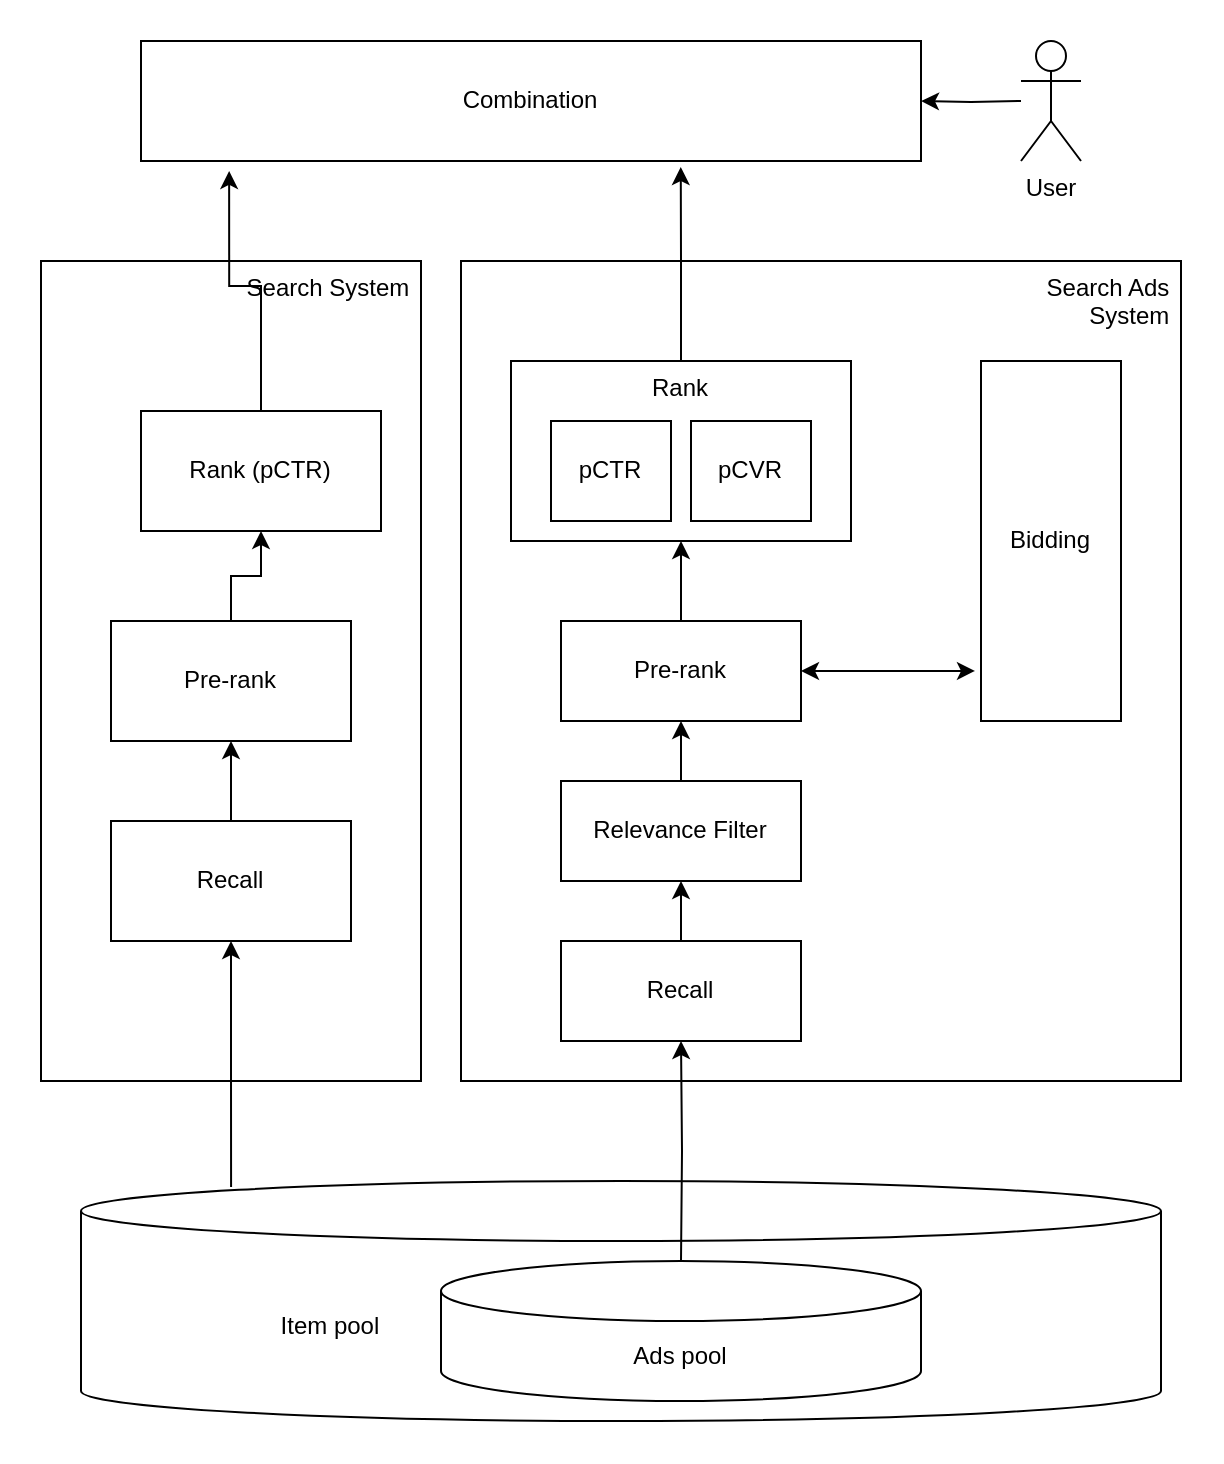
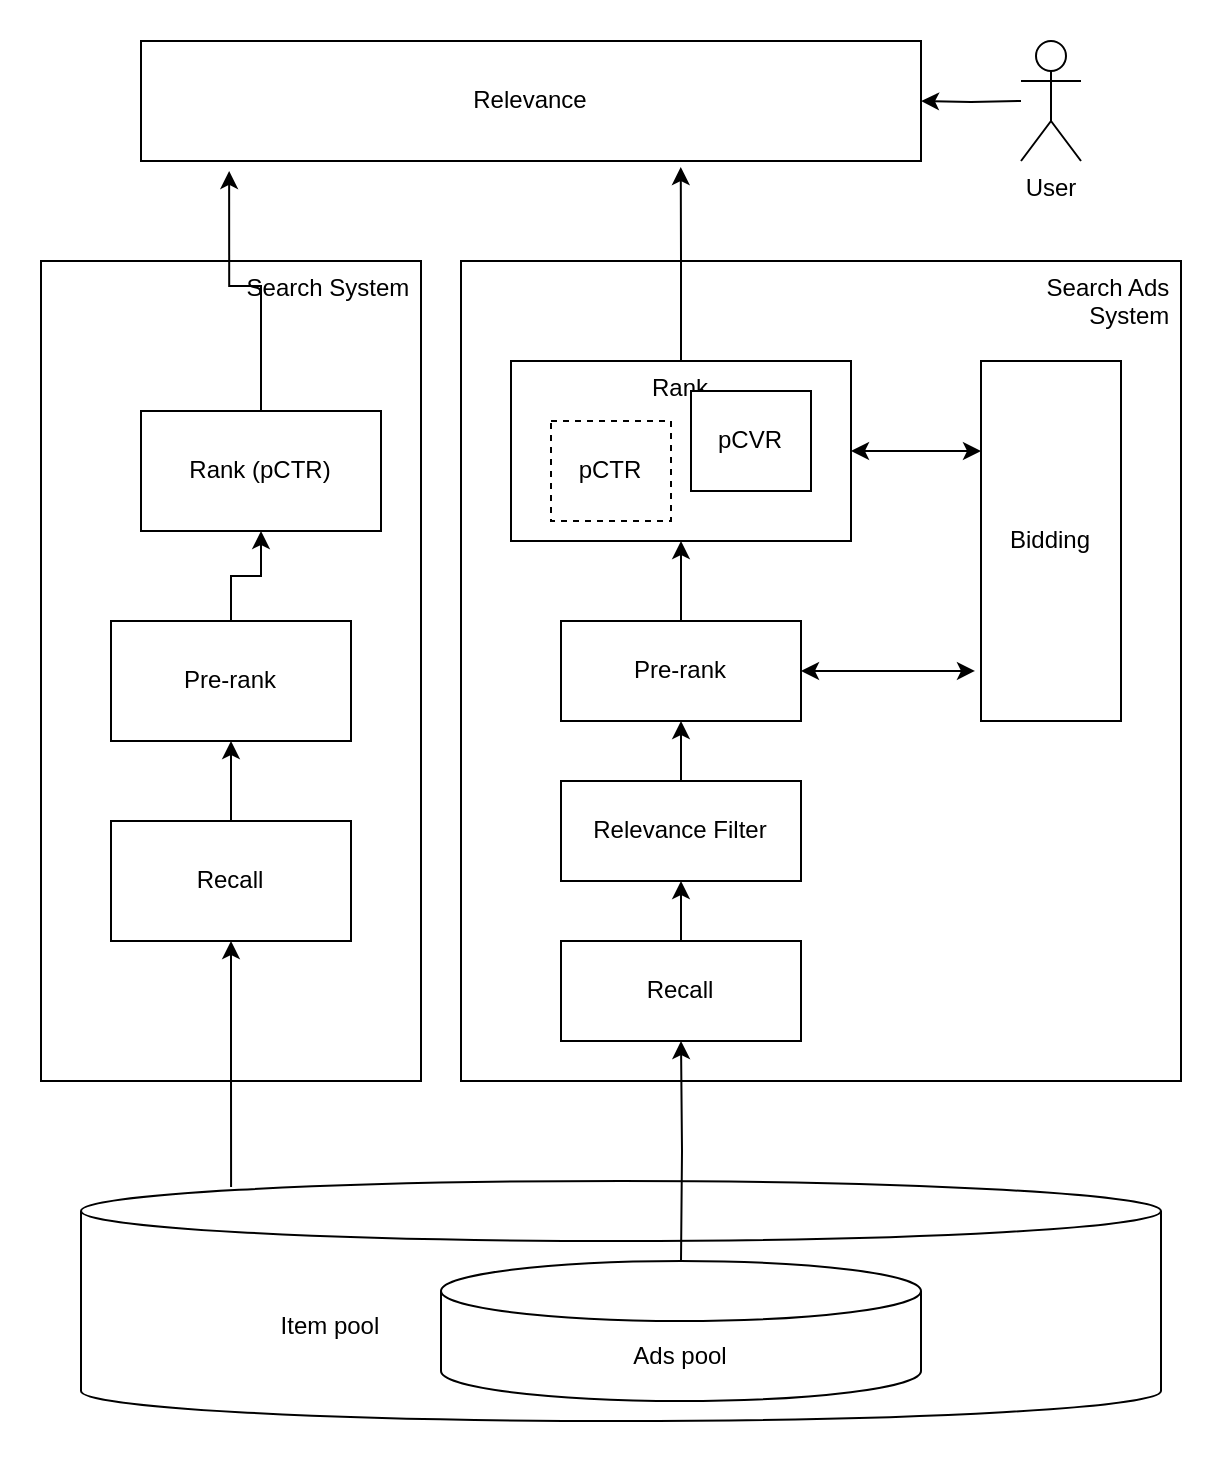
node "Combination": label "Combination" -> "Relevance"
edge "Rank" -- "Bidding": added
node "pCTR": style solid -> dashed
node "pCVR": moved (751, 471) -> (751, 441)
